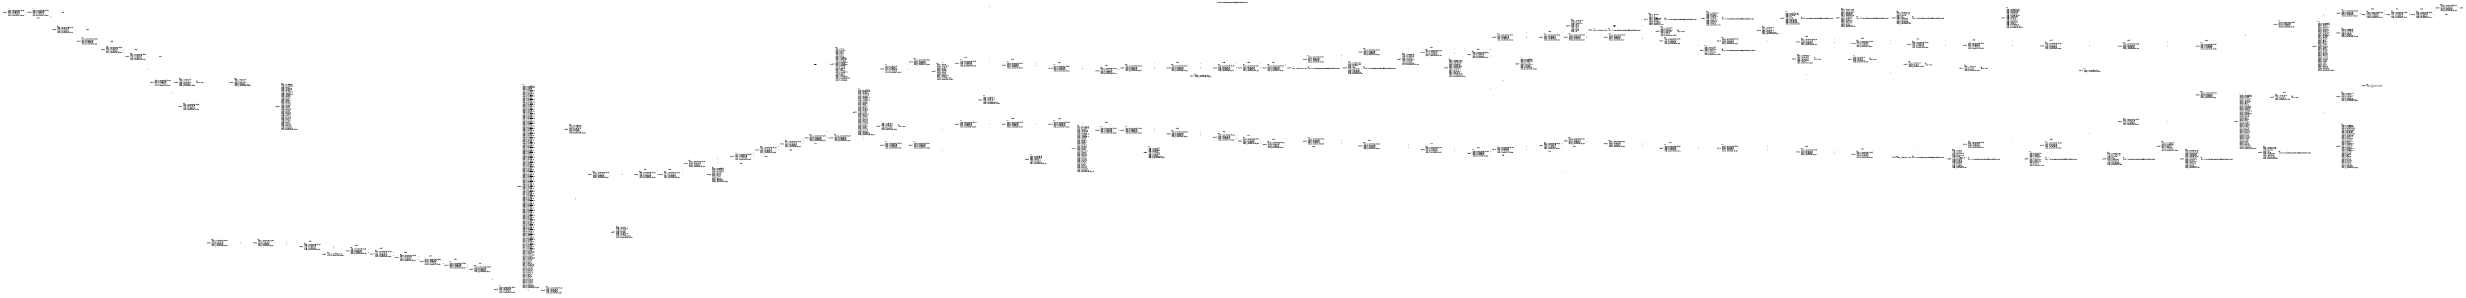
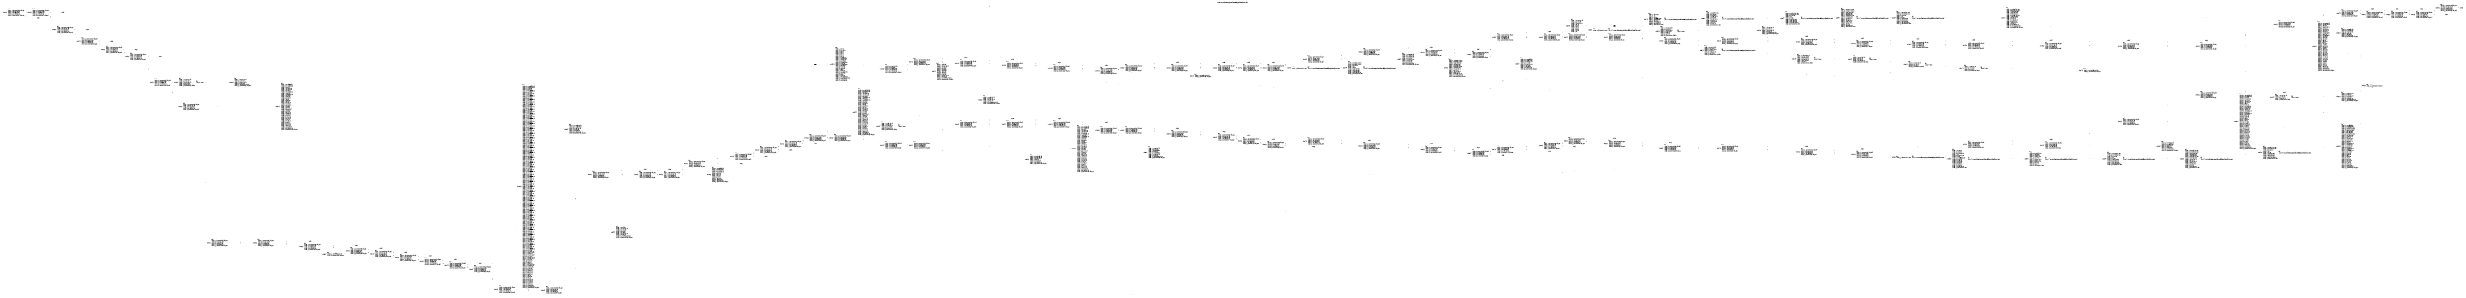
node "0x404290": added
